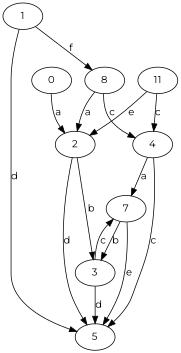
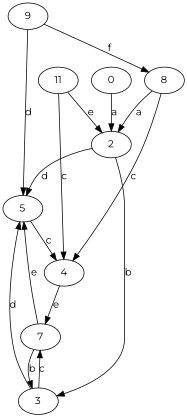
node "1": label "1" -> "9"
edge "4" -> "7": label "a" -> "e"
edge "4" -> "5": reversed
